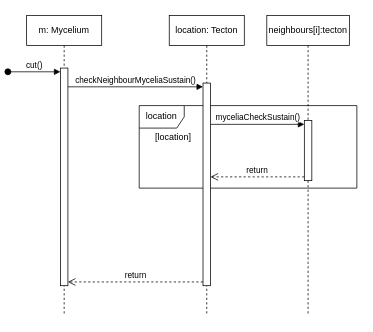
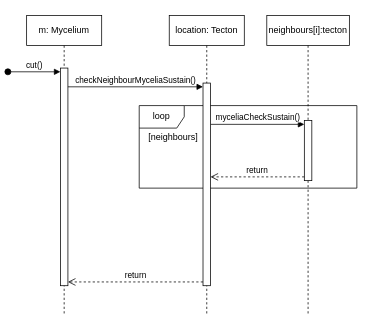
node "location": label "location" -> "loop"
node "[location]": label "[location]" -> "[neighbours]"
